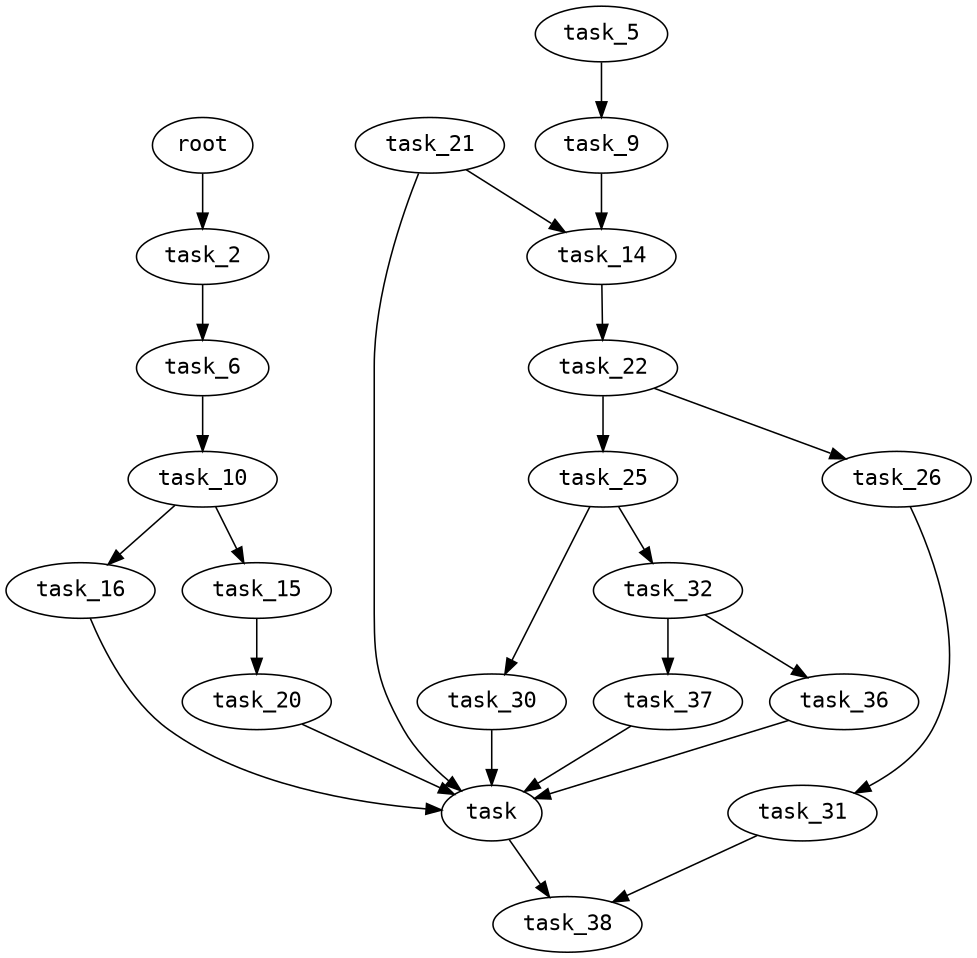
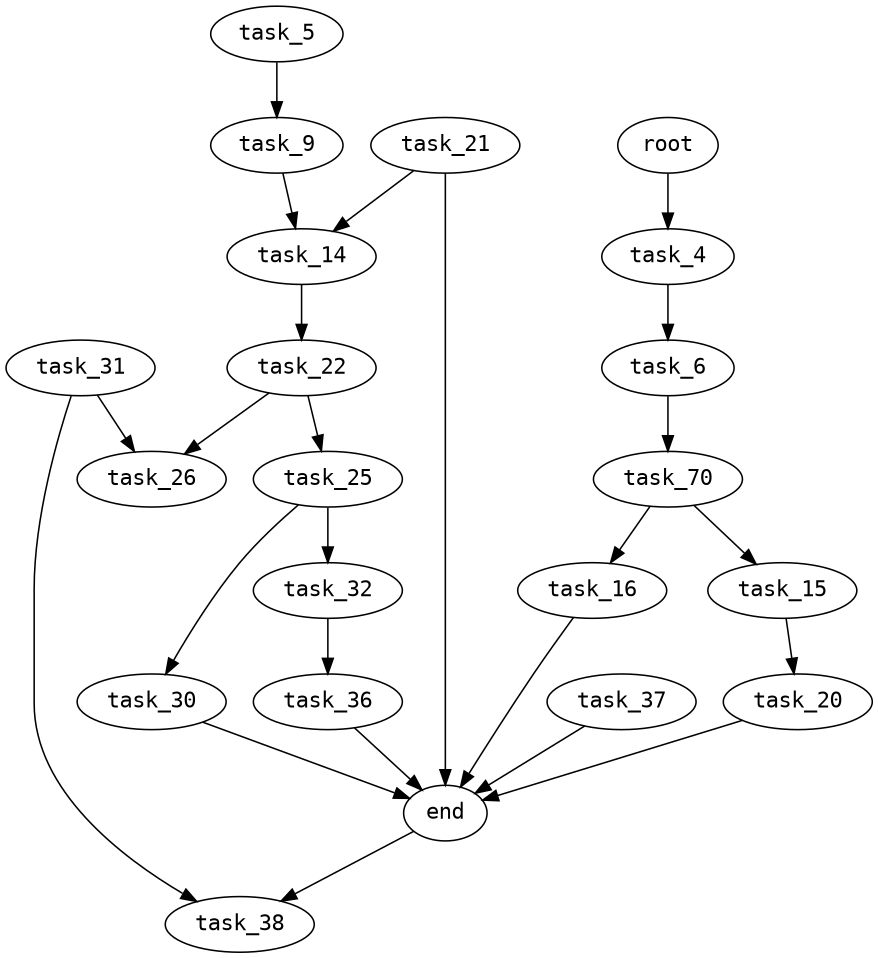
node "task_2": label "task_2" -> "task_4"
node "task_10": label "task_10" -> "task_70"
edge "task_32" -> "task_37": removed
edge "task_26" -> "task_31": reversed
node "task": label "task" -> "end"
